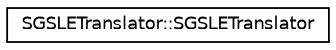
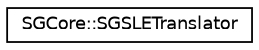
node "SGSLETranslator::SGSLETranslator": label "SGSLETranslator::SGSLETranslator" -> "SGCore::SGSLETranslator"
